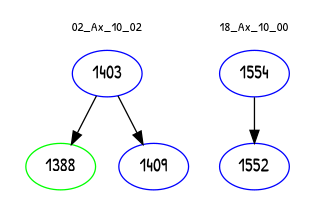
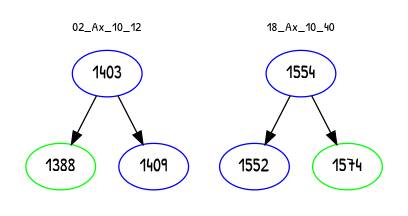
cluster "02_Ax_10_02": label "02_Ax_10_02" -> "02_Ax_10_12"
cluster "18_Ax_10_00": label "18_Ax_10_00" -> "18_Ax_10_40"
node "1574": added
